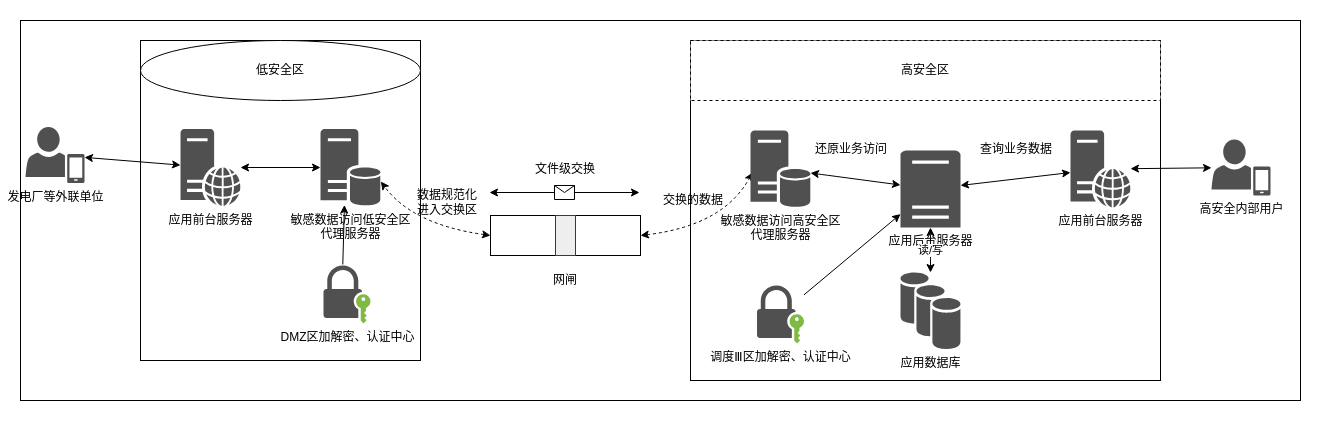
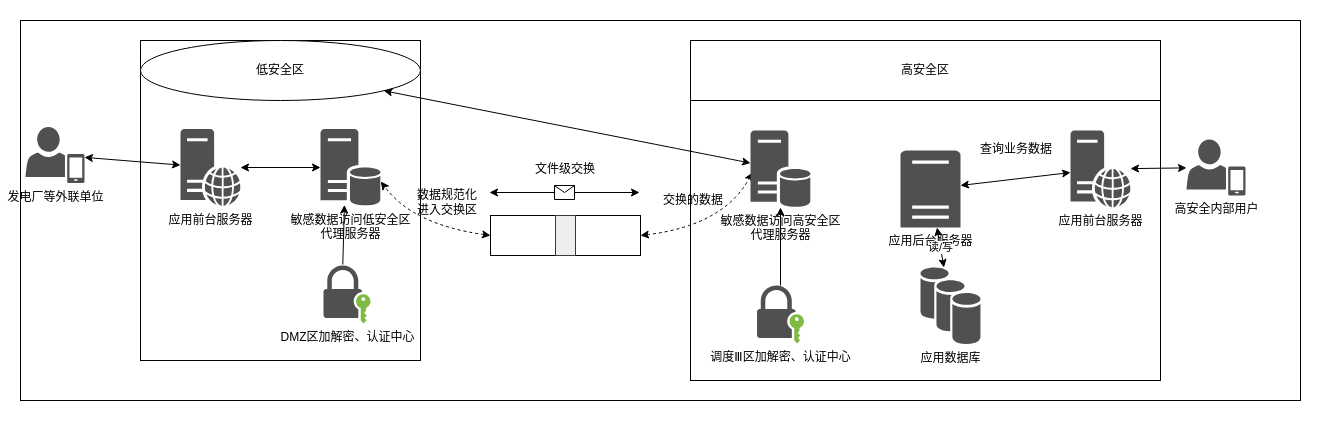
node "高安全区": style dashed -> solid
node "还原业务访问": removed
node "高安全内部用户": moved (1241, 168) -> (1216, 168)
edge "敏感数据访问高安全区 代理服务器" -- "应用后台服务器": now "敏感数据访问高安全区 代理服务器" -- "低安全区"
edge "调度Ⅲ区加解密、认证中心" -> "应用后台服务器": now "调度Ⅲ区加解密、认证中心" -> "敏感数据访问高安全区 代理服务器"
node "网闸": removed
node "应用数据库": moved (931, 311) -> (951, 306)
